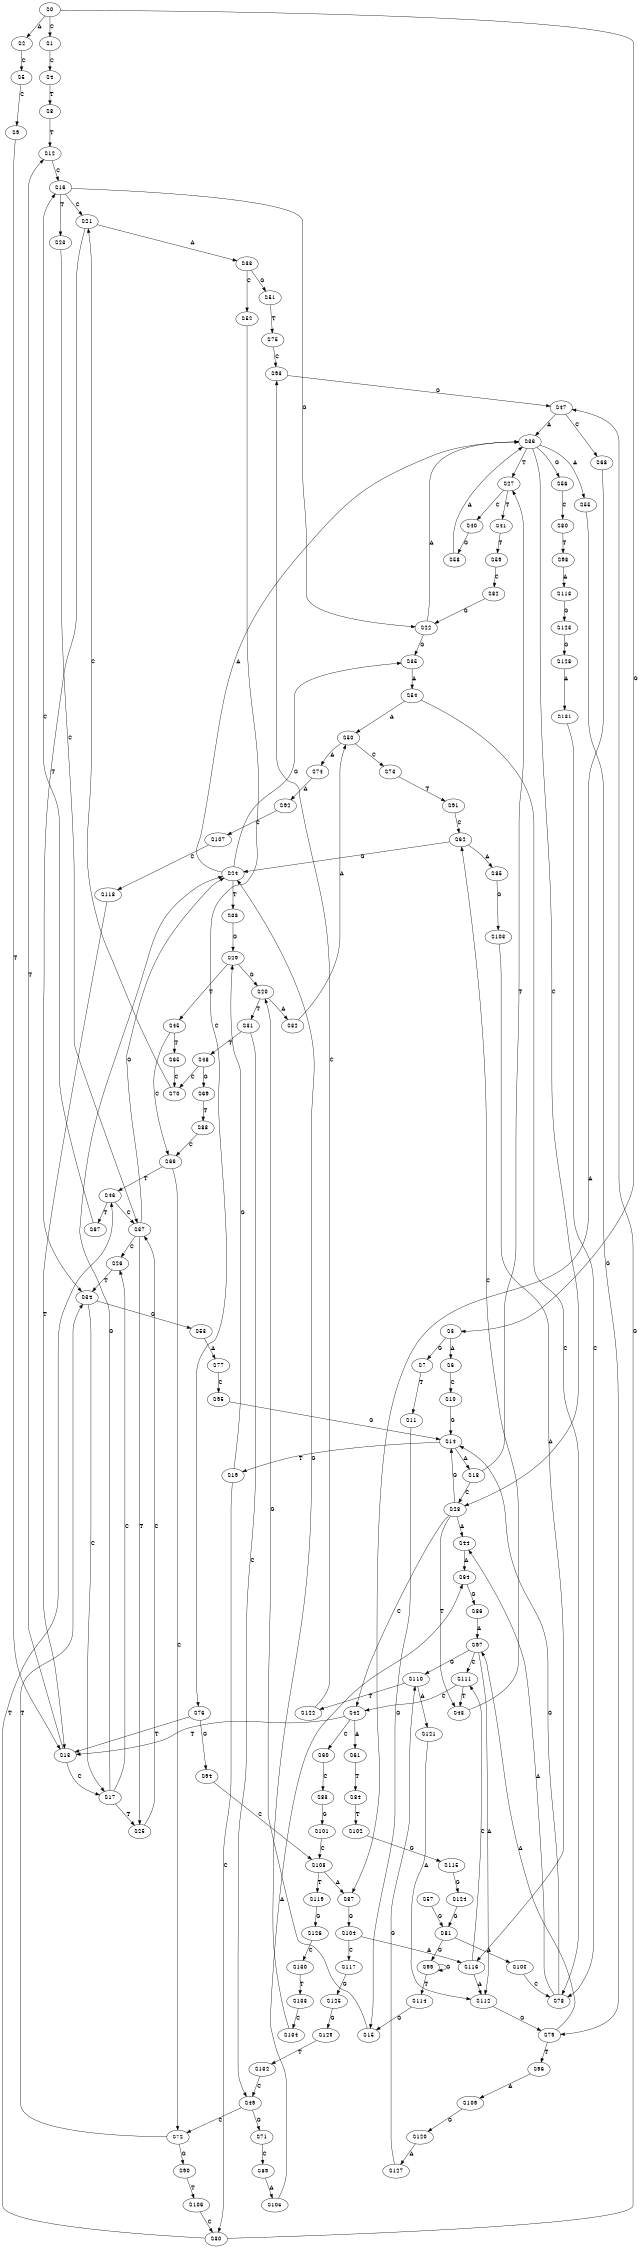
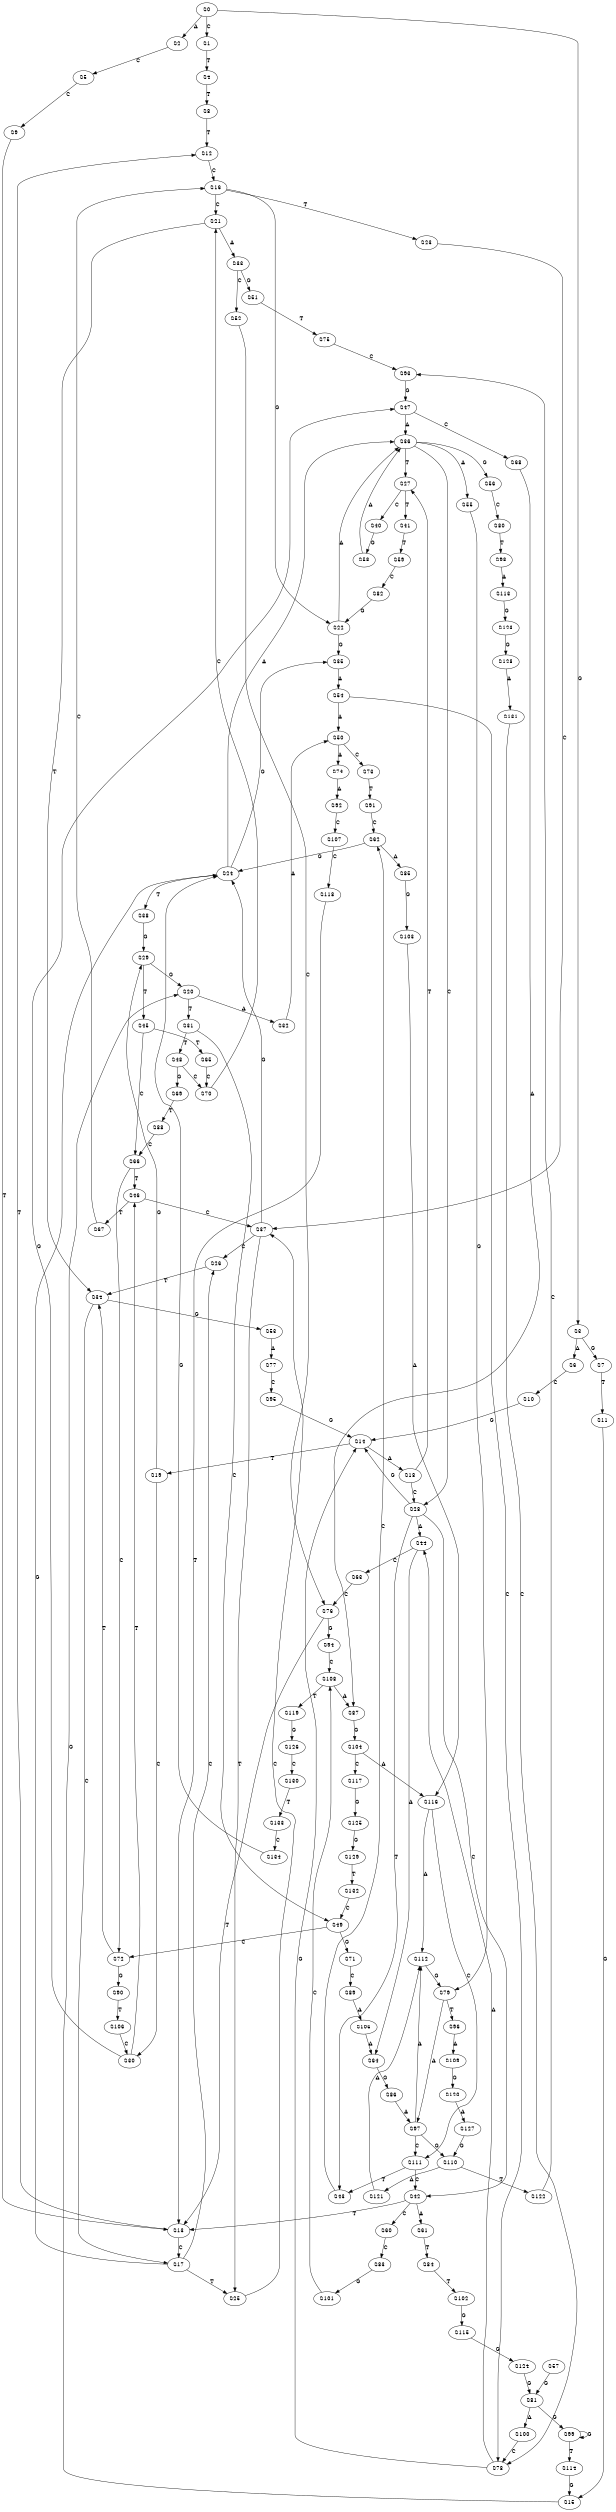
edge "S1" -> "S4": label "C" -> "T"
node "S63": added
